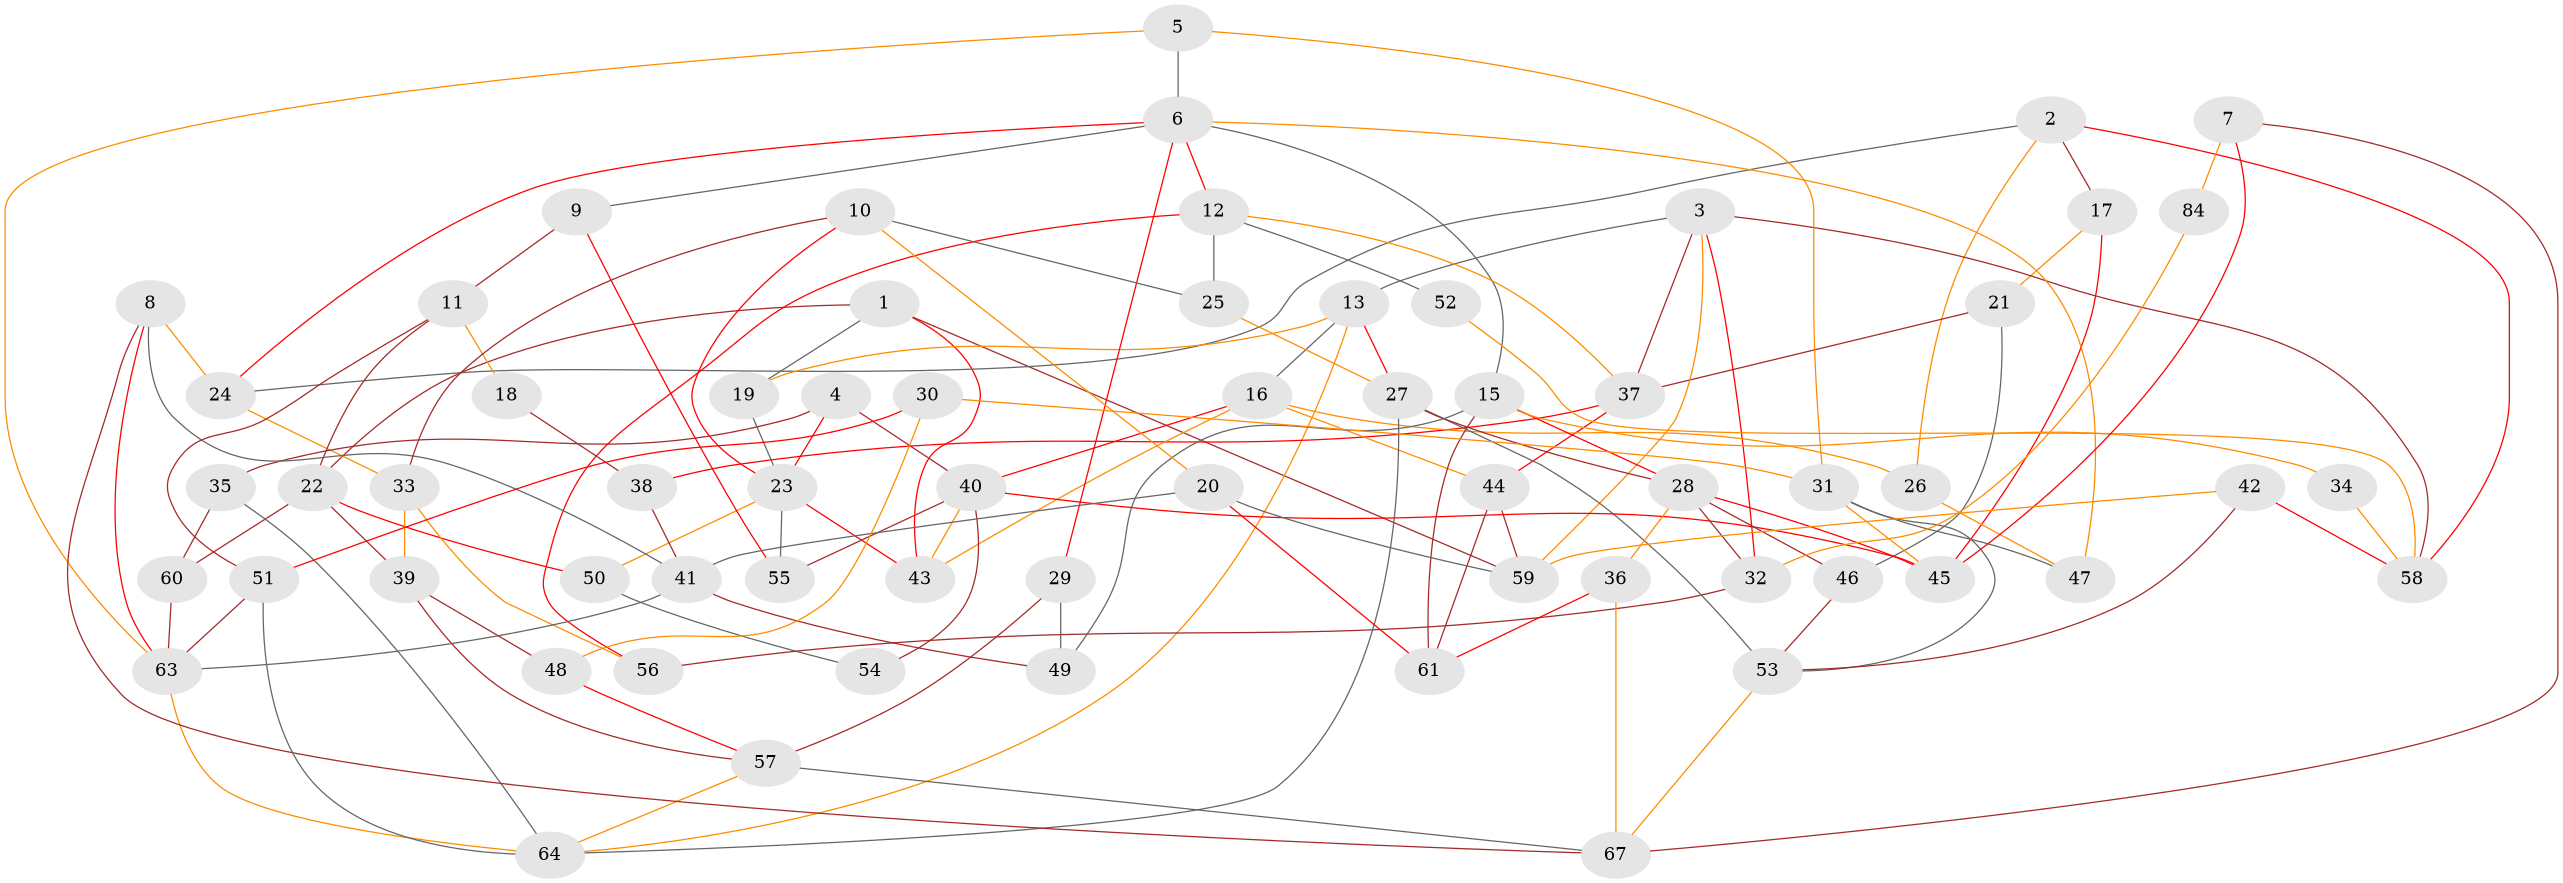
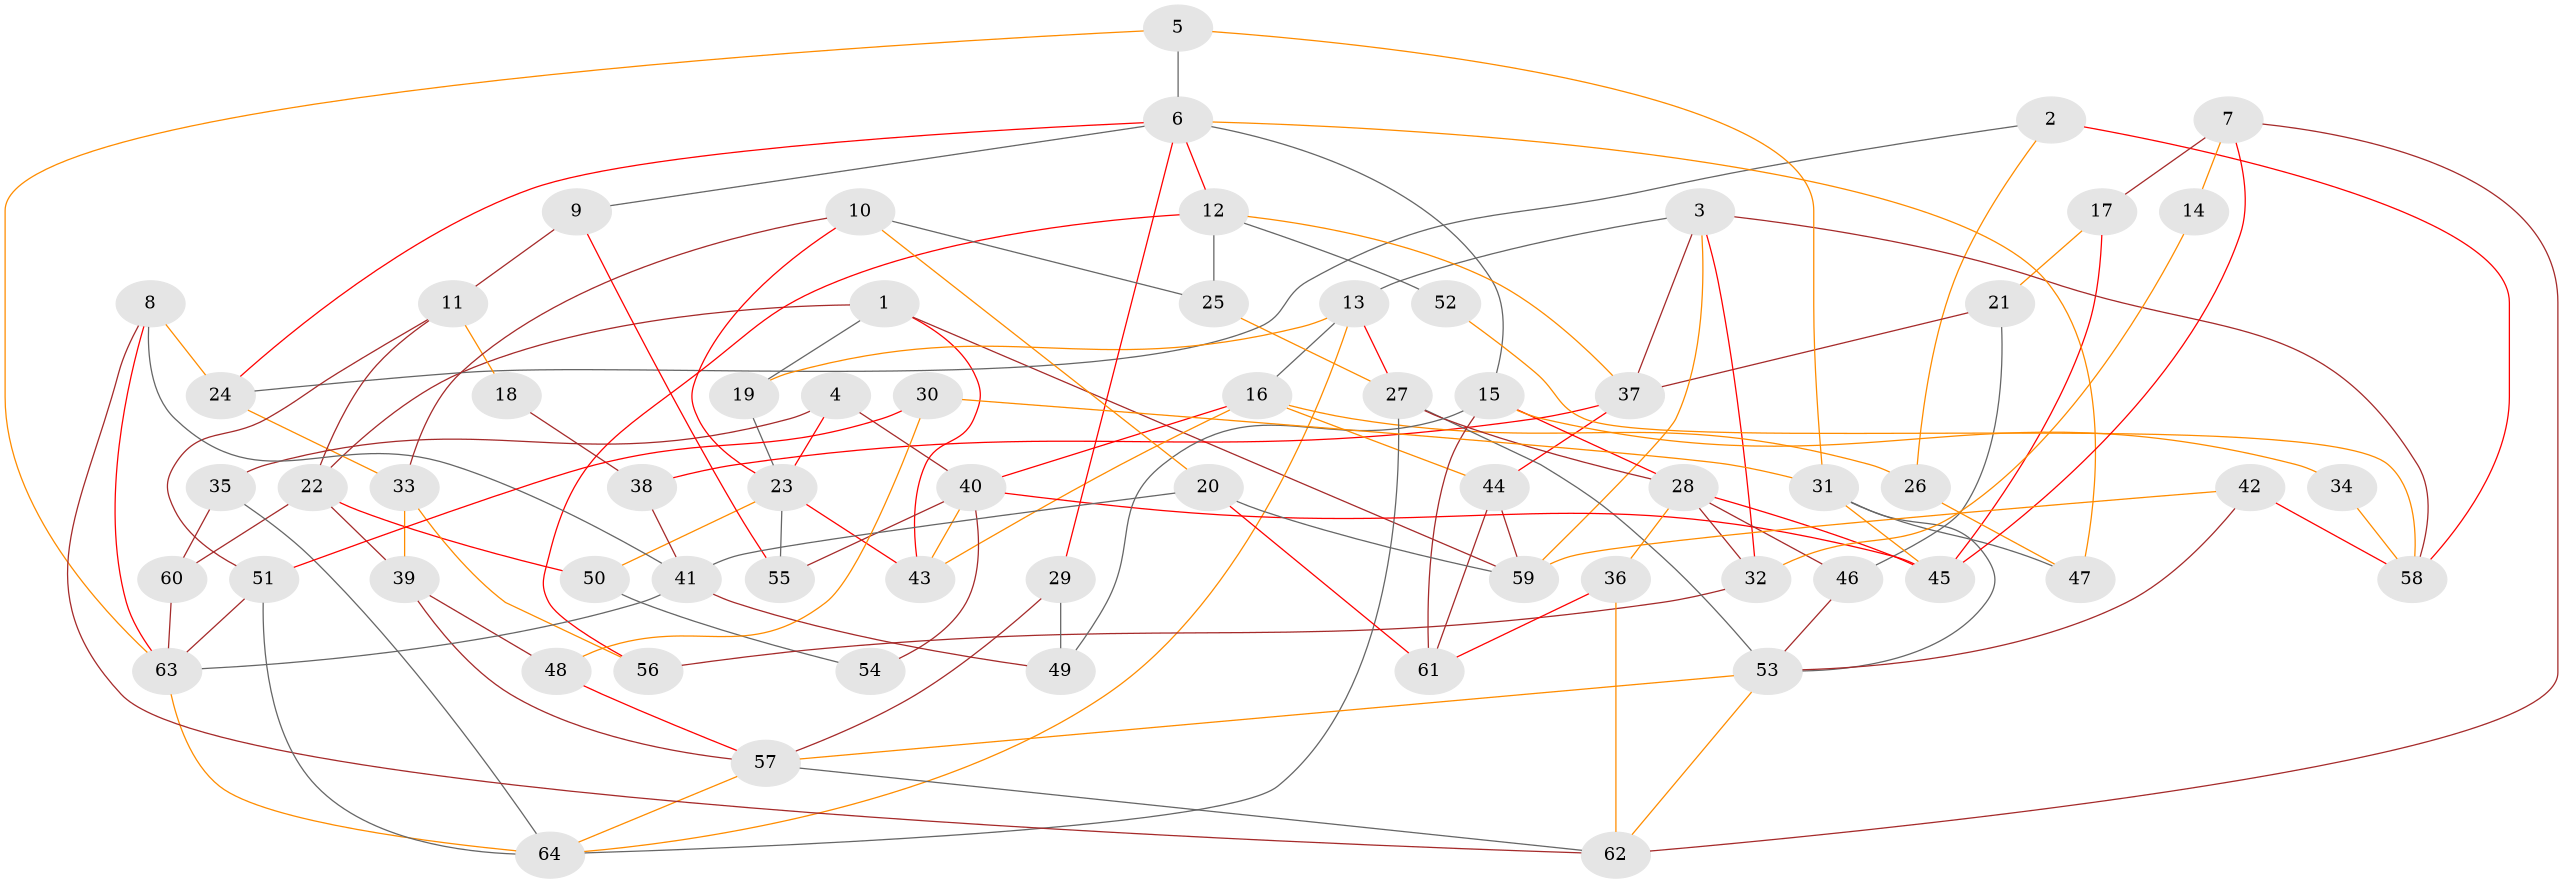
edge "2" -- "17": now "7" -- "17"
node "84": label "84" -> "14"
edge "53" -- "57": added
node "67": label "67" -> "62"
